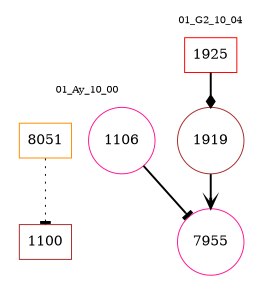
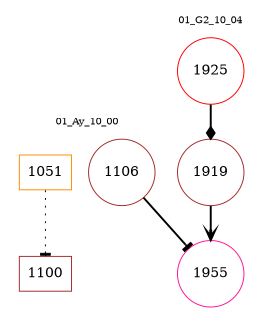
node "1925": shape box -> circle
node "8051": label "8051" -> "1051"
node "1106": color deeppink -> brown
node "7955": label "7955" -> "1955"
